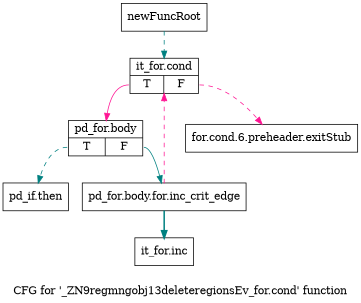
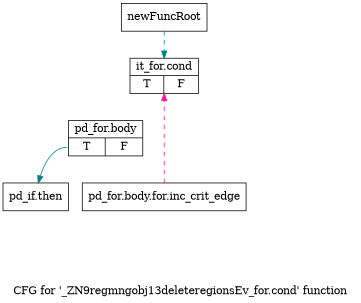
edge "it_for.cond" -> "pd_for.body": removed
node "for.cond.6.preheader.exitStub": removed
edge "pd_for.body" -> "pd_if.then": style dashed -> solid
edge "pd_for.body" -> "pd_for.body.for.inc_crit_edge": removed
node "it_for.inc": removed
